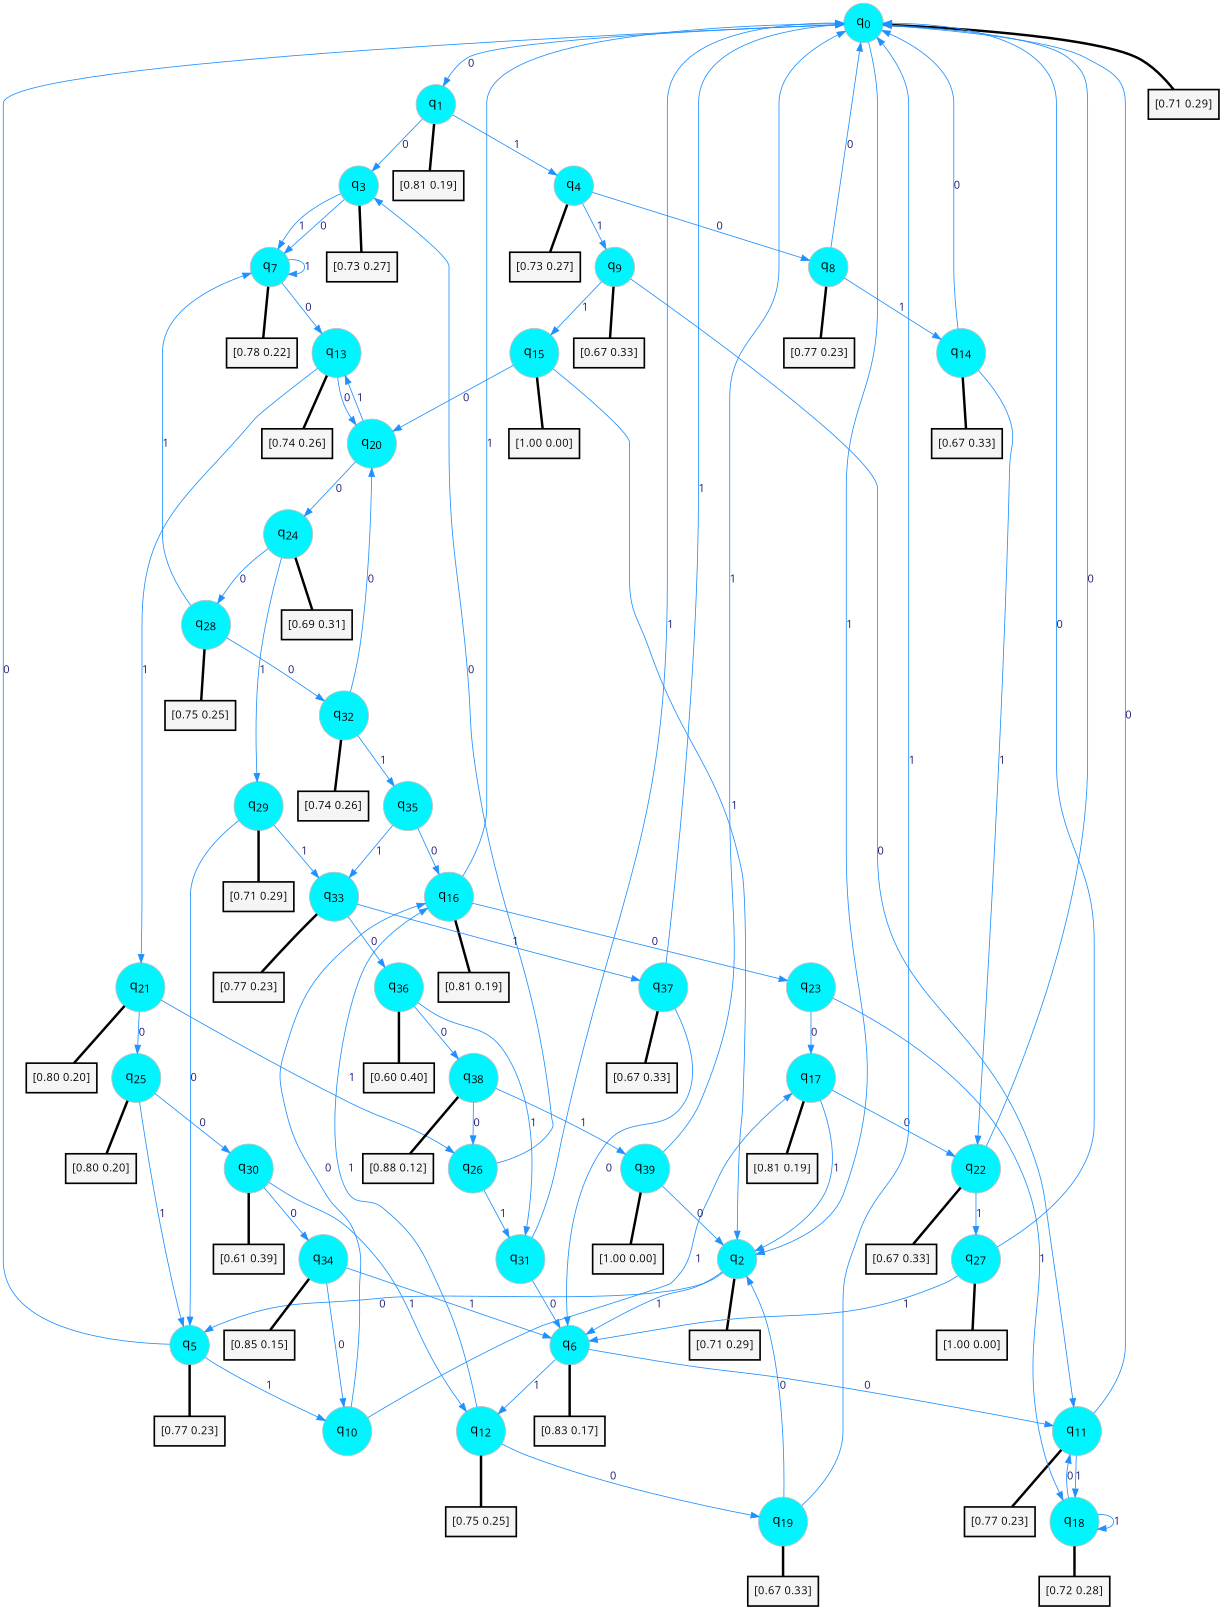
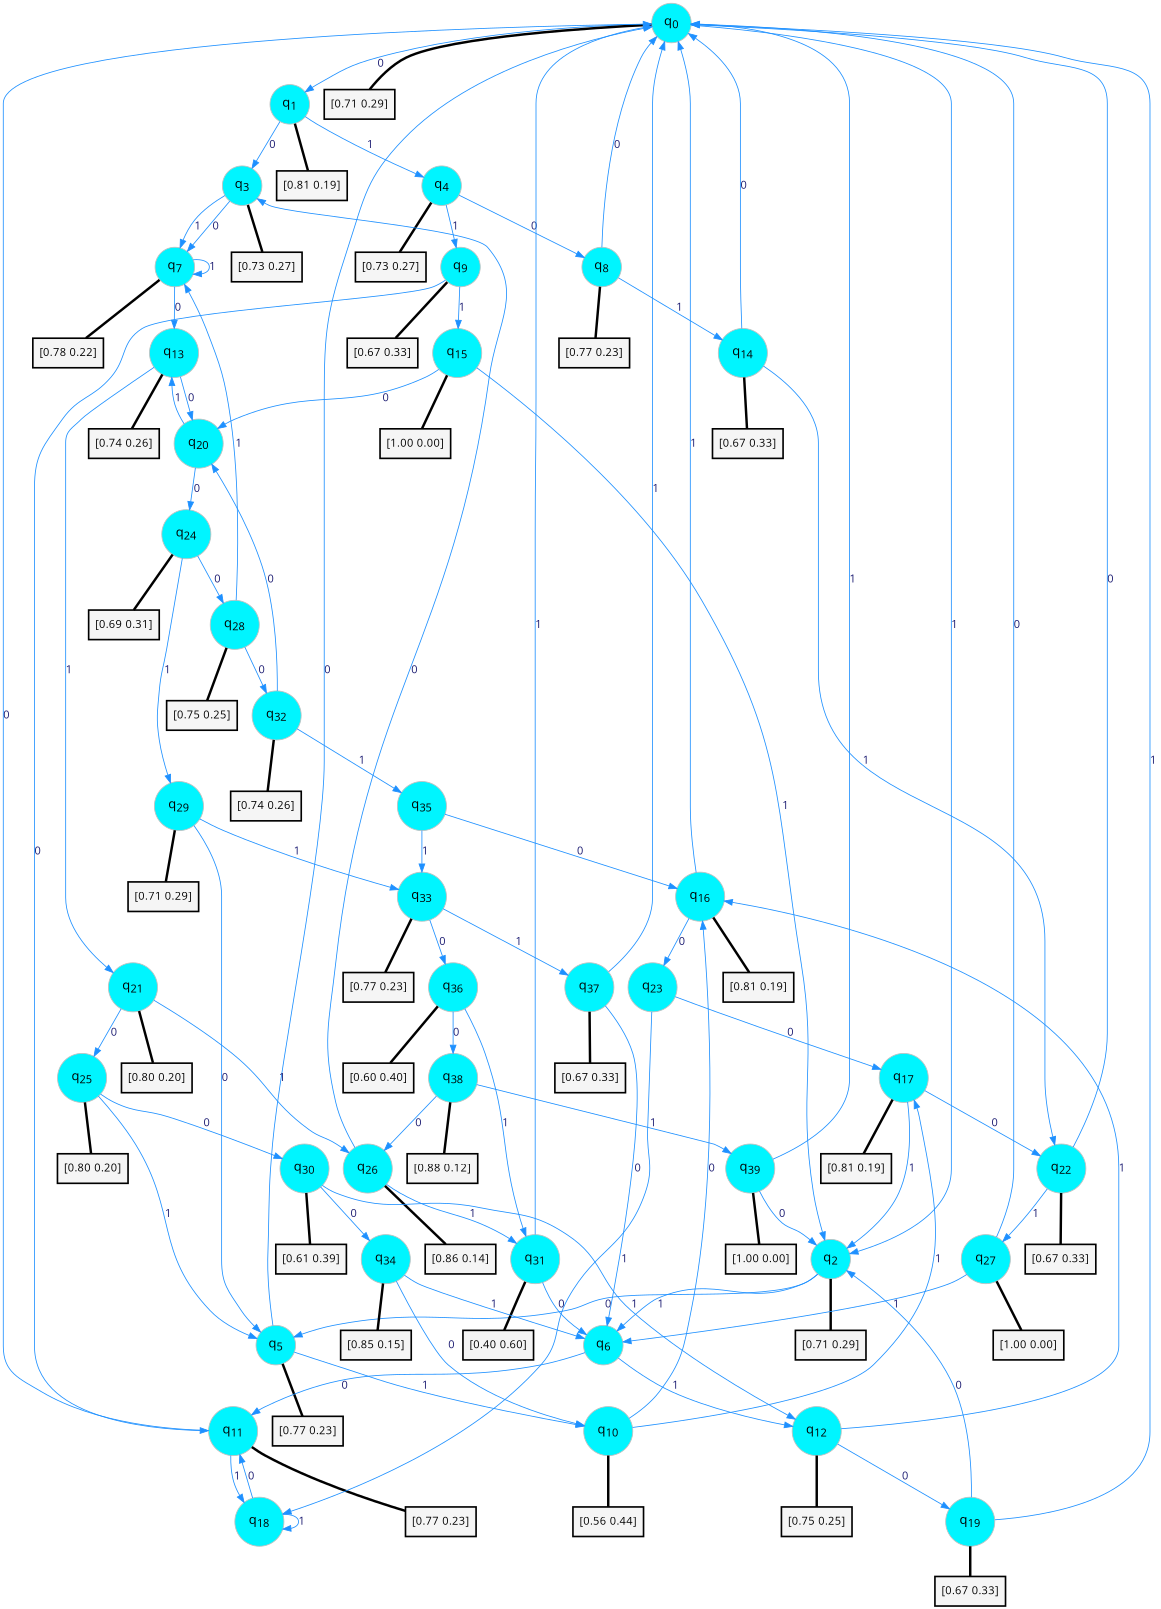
node "[0.86 0.14]": added
node "[0.40 0.60]": added
node "[0.83 0.17]": removed
node "[0.56 0.44]": added
node "[0.72 0.28]": removed
